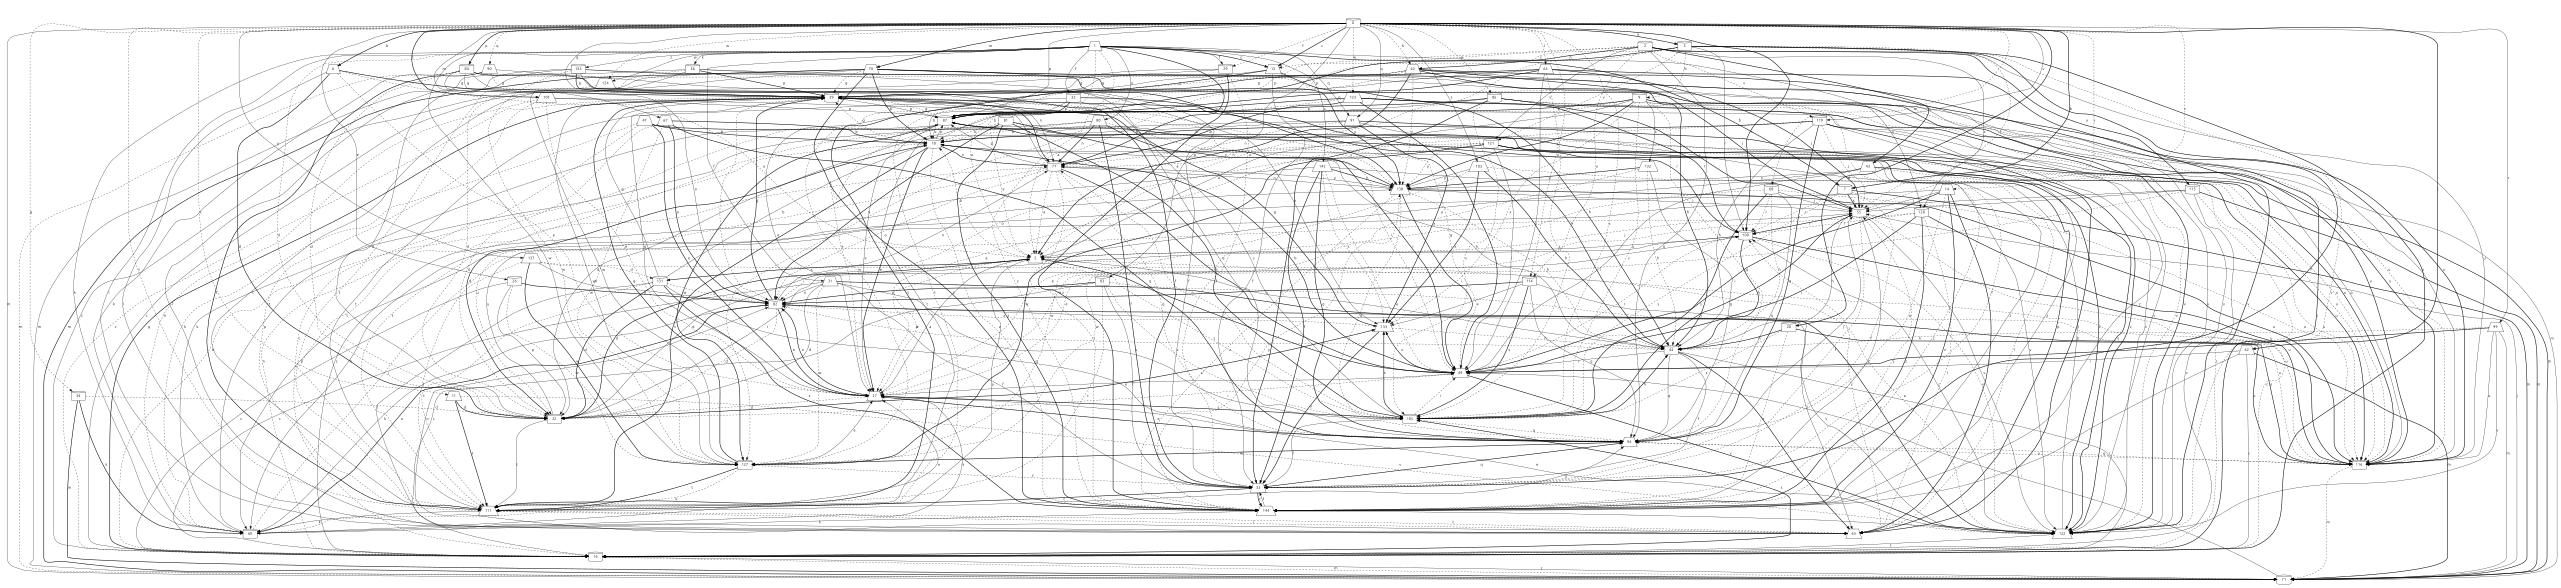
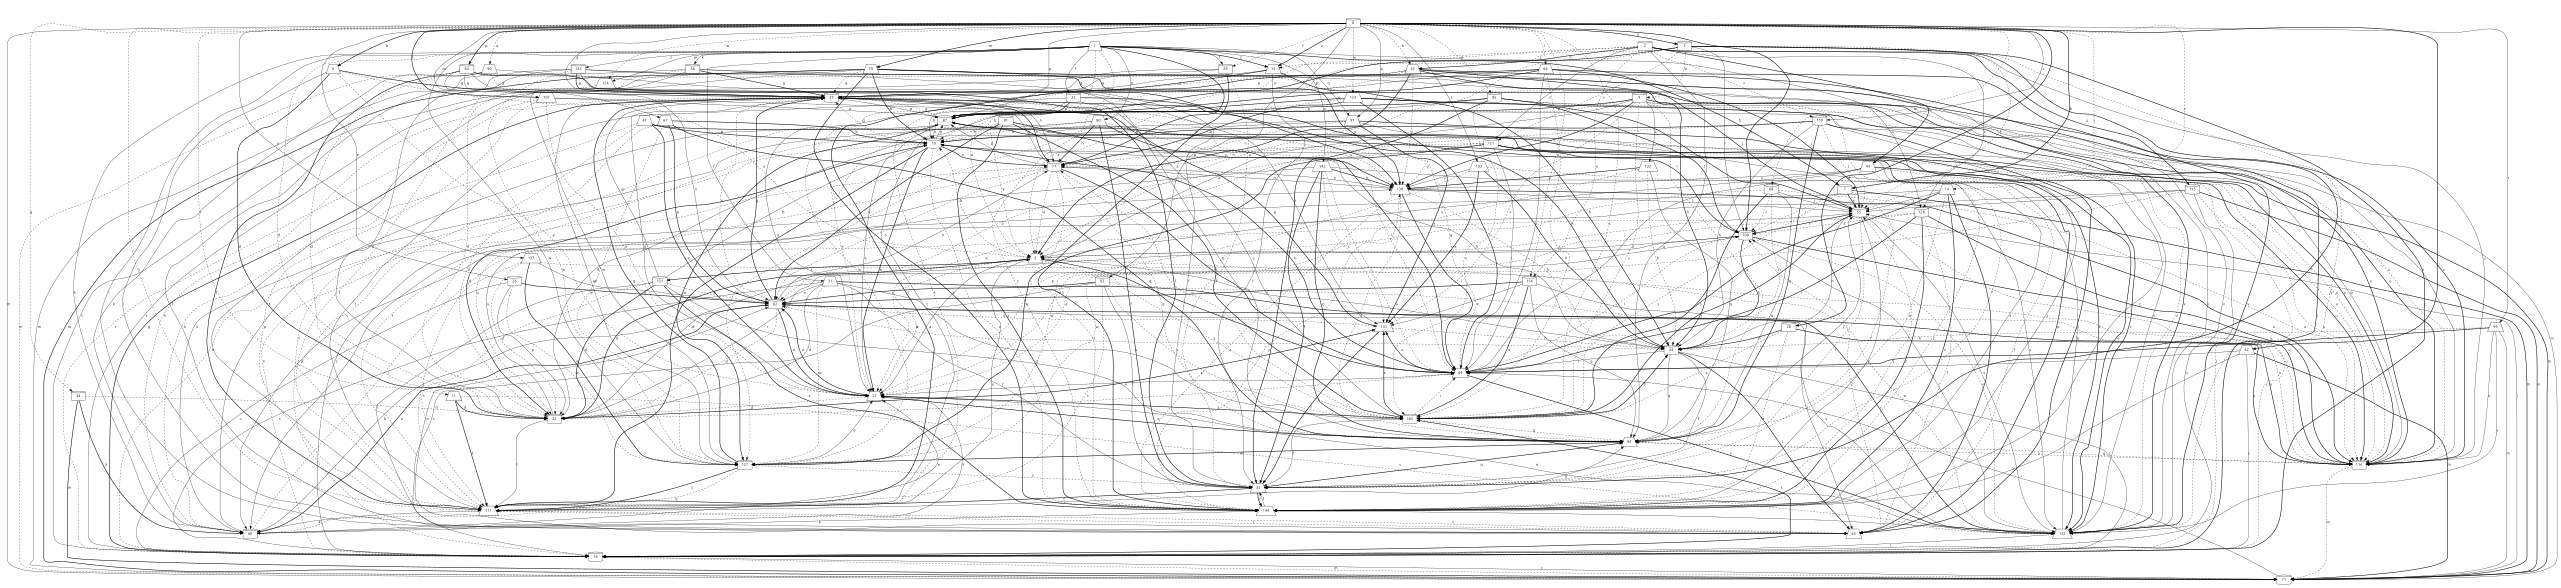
edge "119" -> "122": removed, label "v"
edge "137" -> "131": now "137" -> "22"
